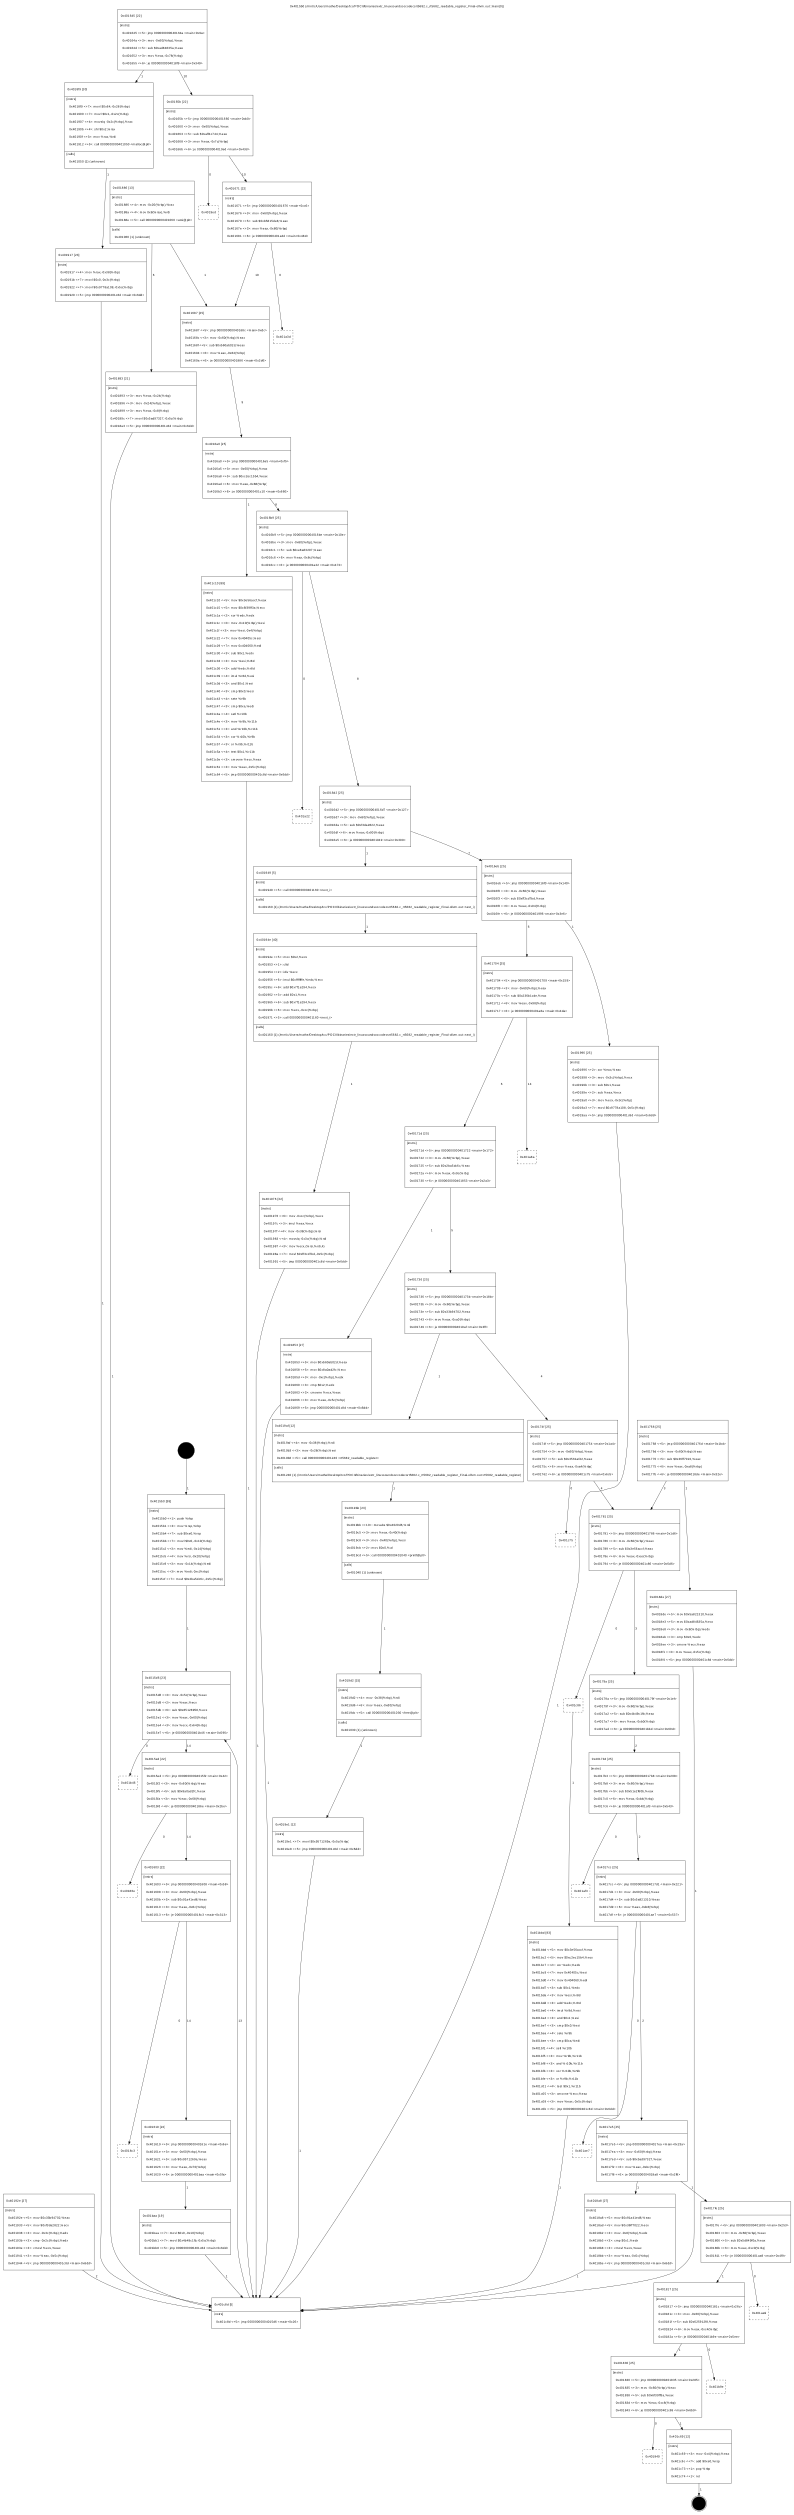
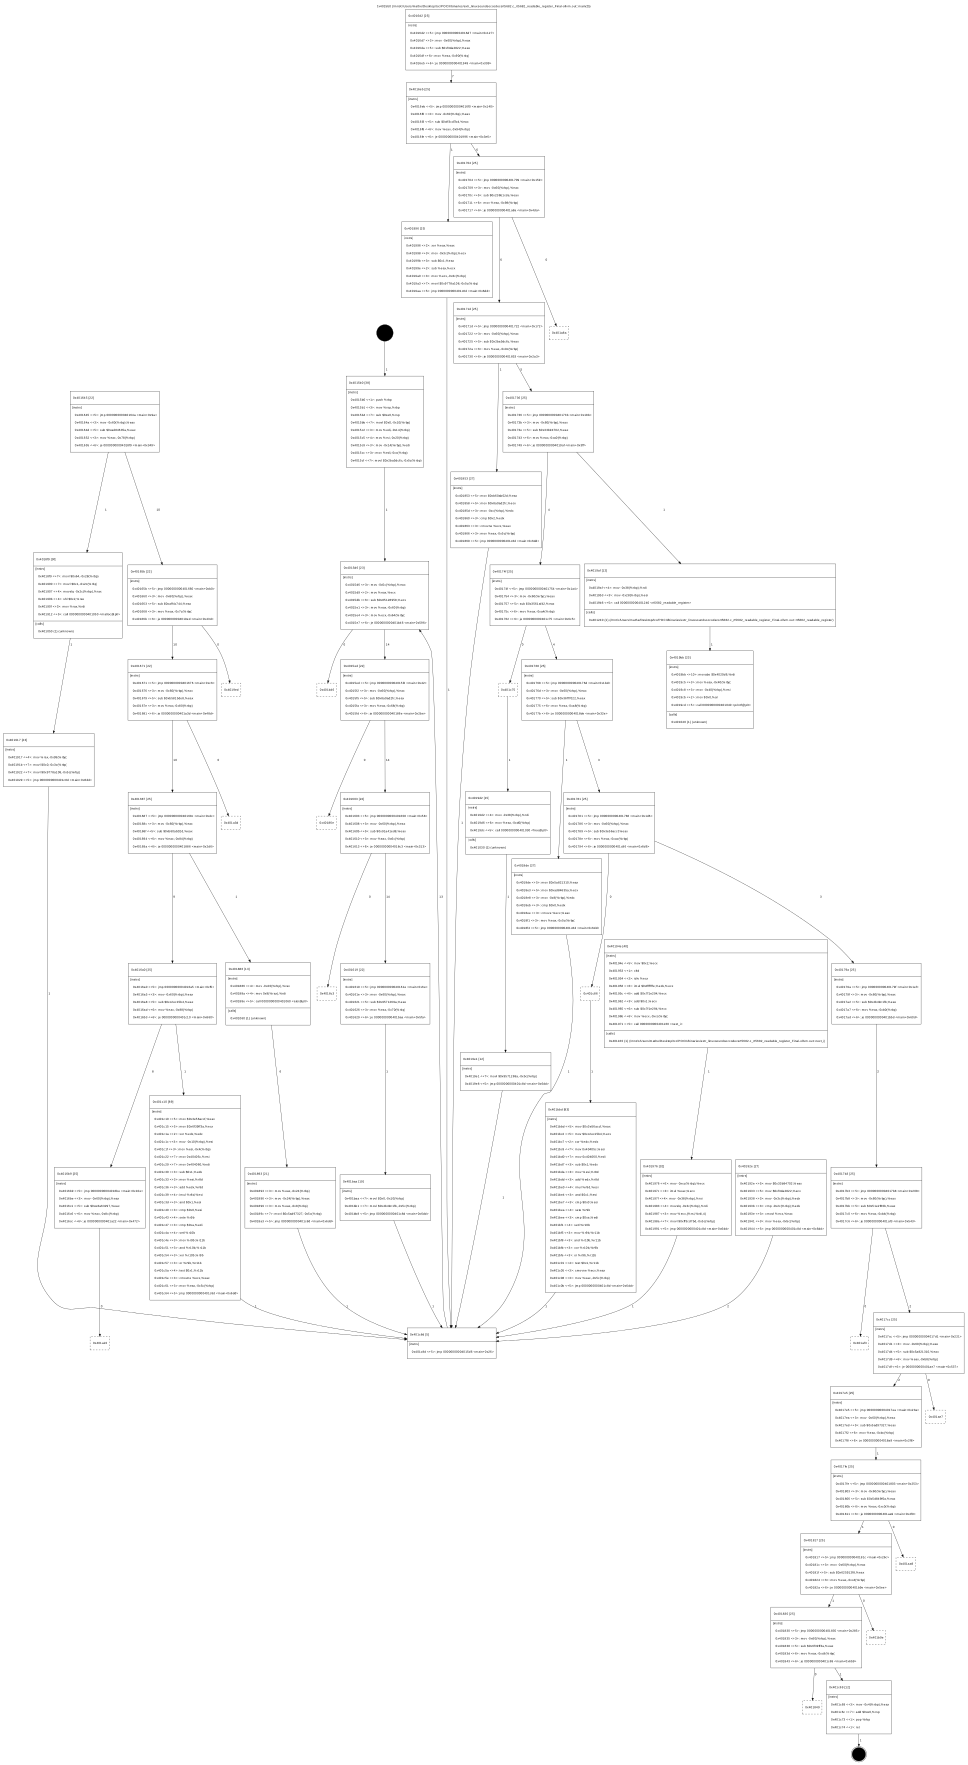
edge "0x401886 [13]" -> "0x401687 [25]": reversed
edge "0x4016b9 [25]" -> "0x4016d2 [25]": removed, label "8"
node "0x401949 [5]": removed
edge "0x401704 [25]" -> "0x401a8a": label " 14" -> " 0"
edge "0x40174f [25]" -> "0x401781 [25]": now "0x40174f [25]" -> "0x401768 [25]"
edge "0x4019bb [23]" -> "0x4019d2 [15]": now "0x401c75" -> "0x4019d2 [15]"
node "0x4018a8 [27]": removed
